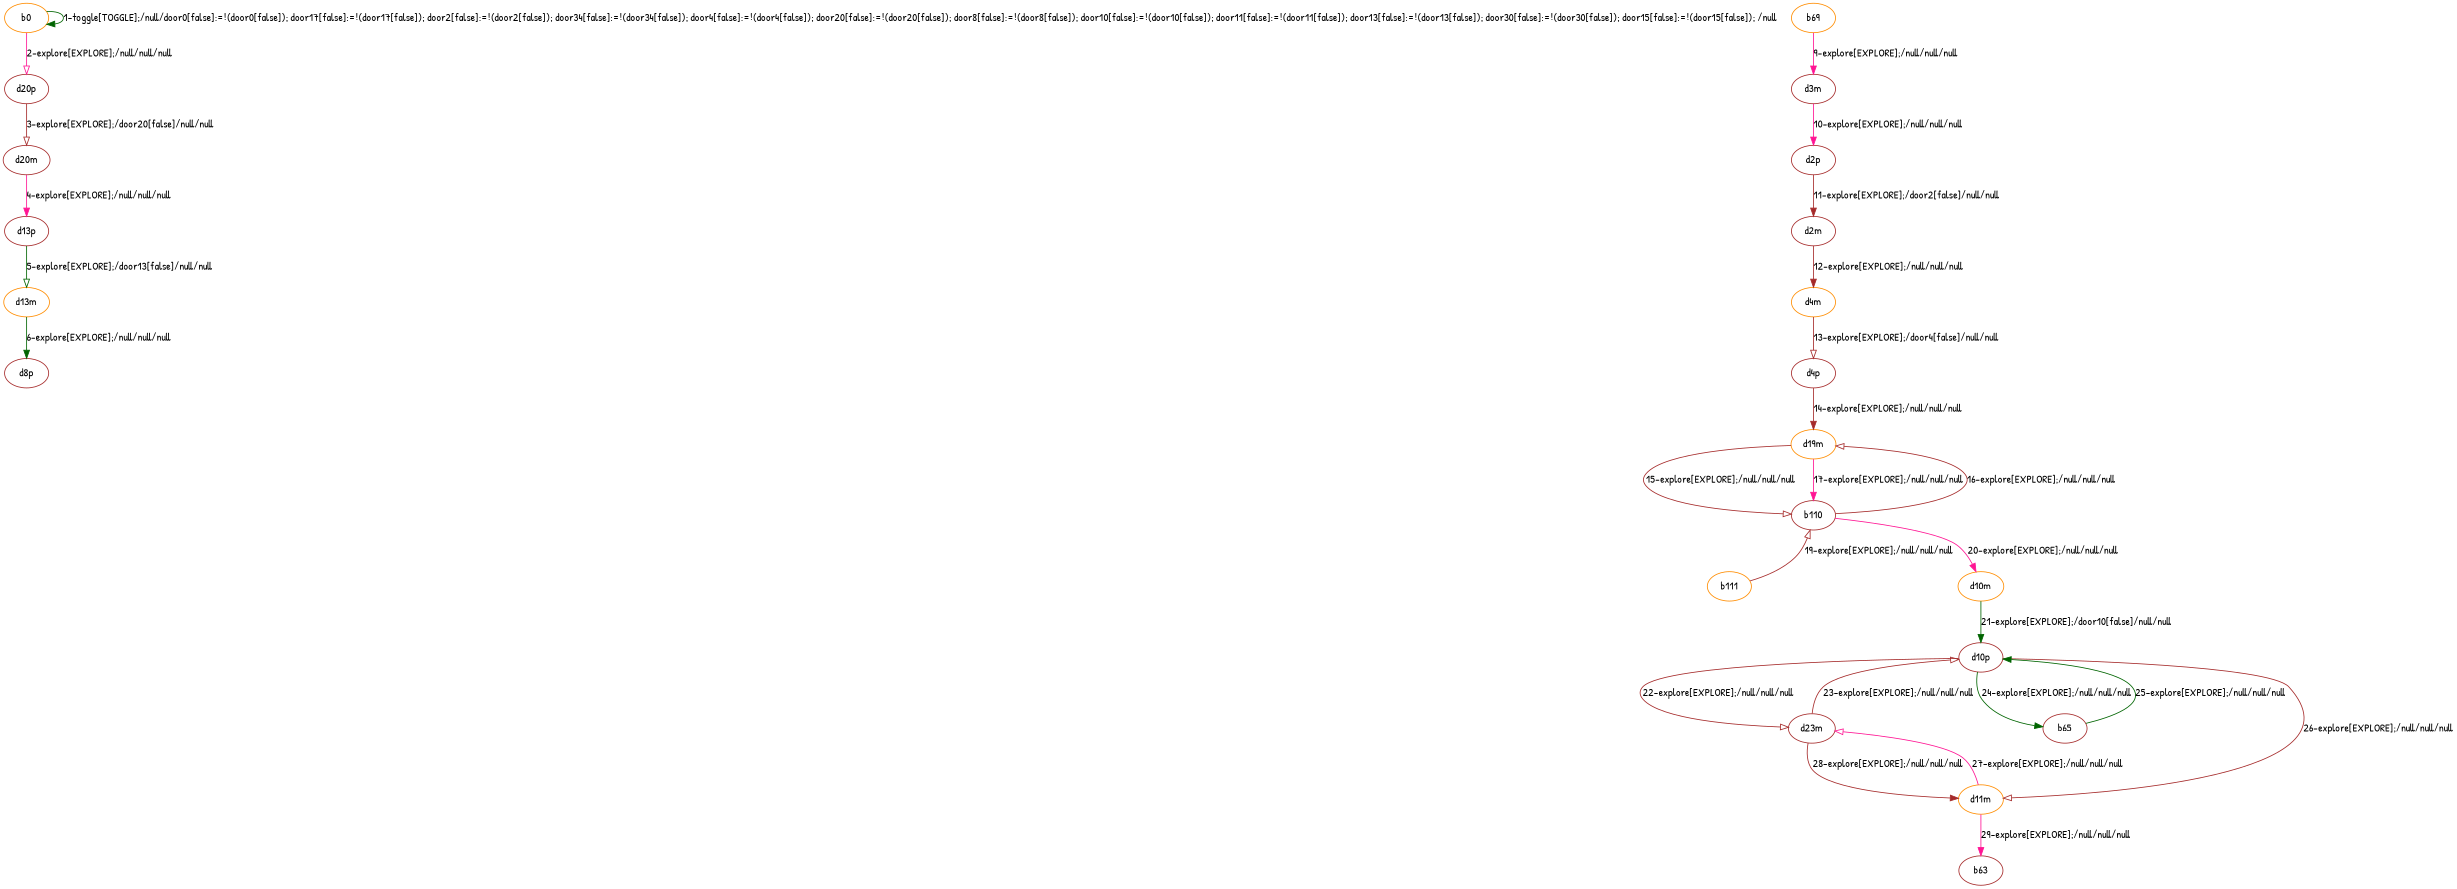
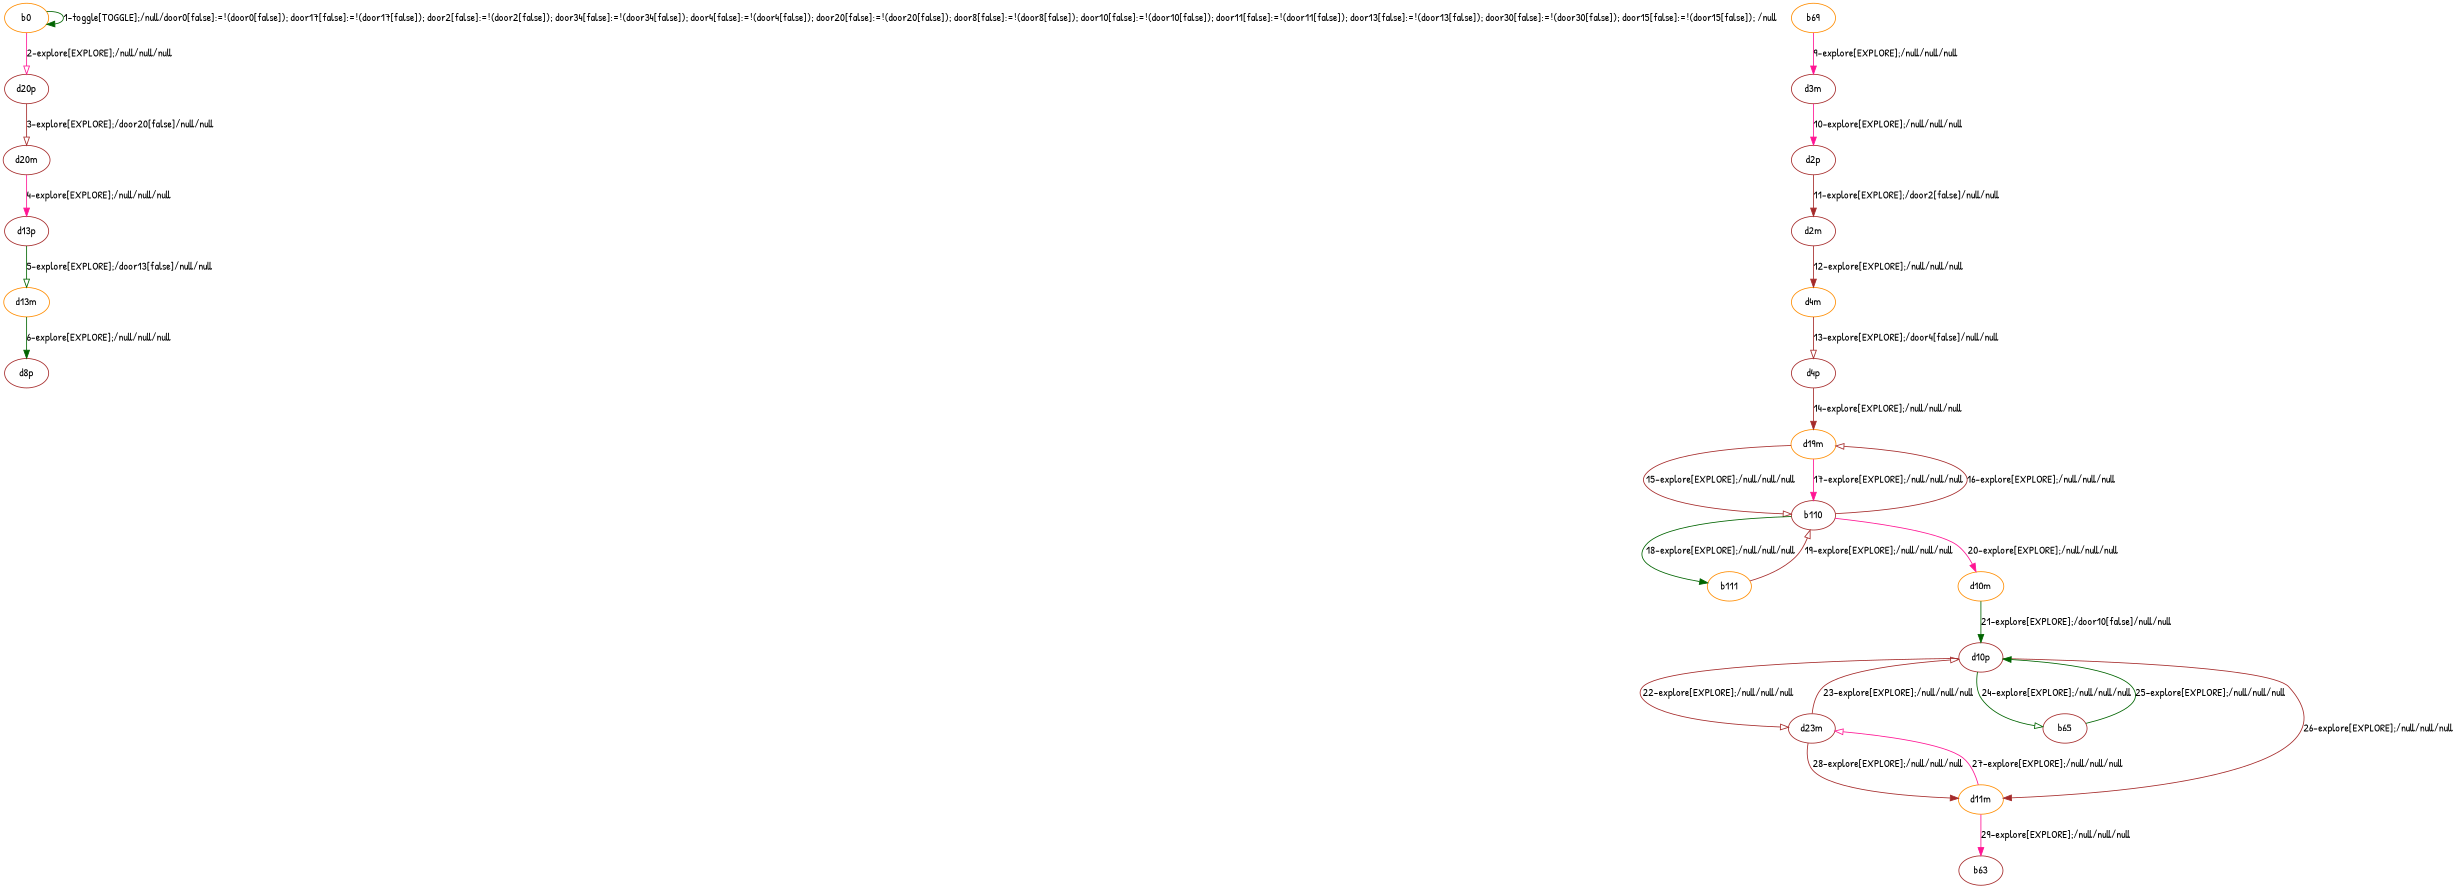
edge "b110" -> "b111": added, label "18-explore[EXPLORE];/null/null/null"
edge "d10p" -> "b65": arrowhead normal -> onormal
edge "d10p" -> "d11m": arrowhead onormal -> normal
